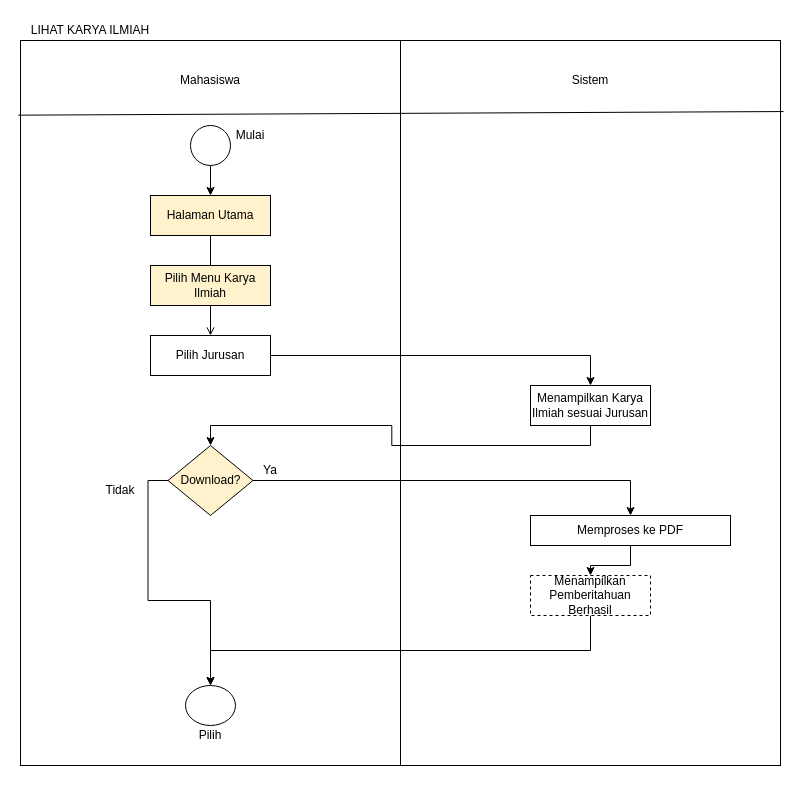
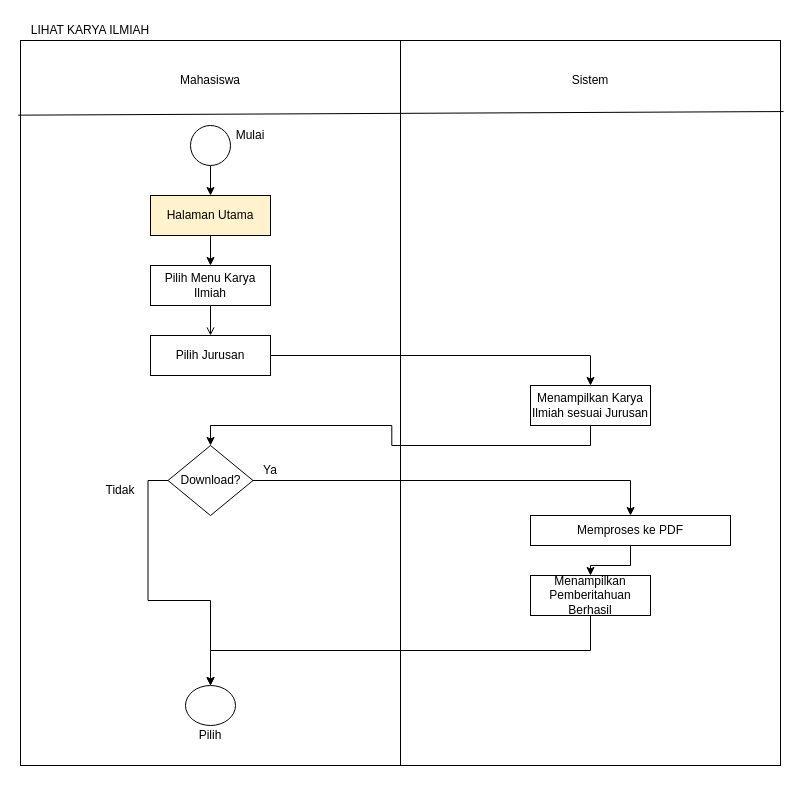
edge "Halaman Utama" -- "Pilih Menu Karya Ilmiah": arrowhead none -> classic
node "Pilih Menu Karya Ilmiah": fillcolor #fff2cc -> #ffffff
node "Download?": fillcolor #fff2cc -> #ffffff
node "Menampilkan Pemberitahuan Berhasil": style dashed -> solid
